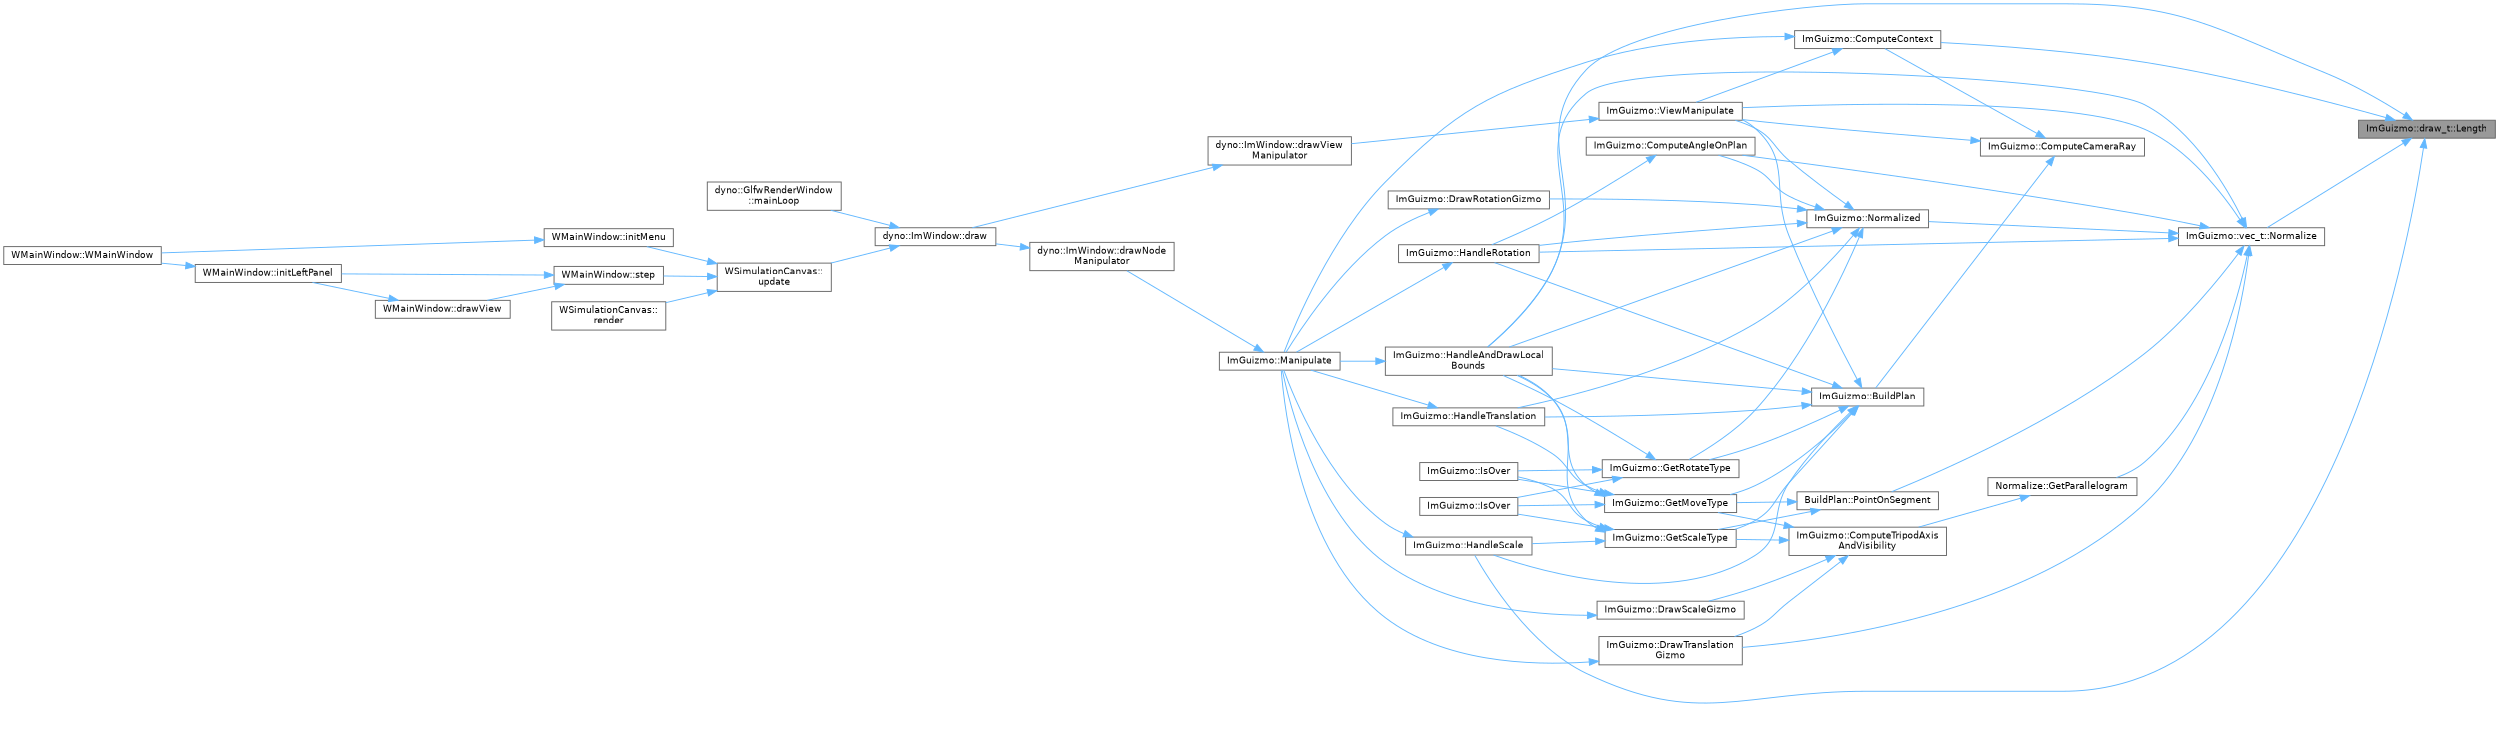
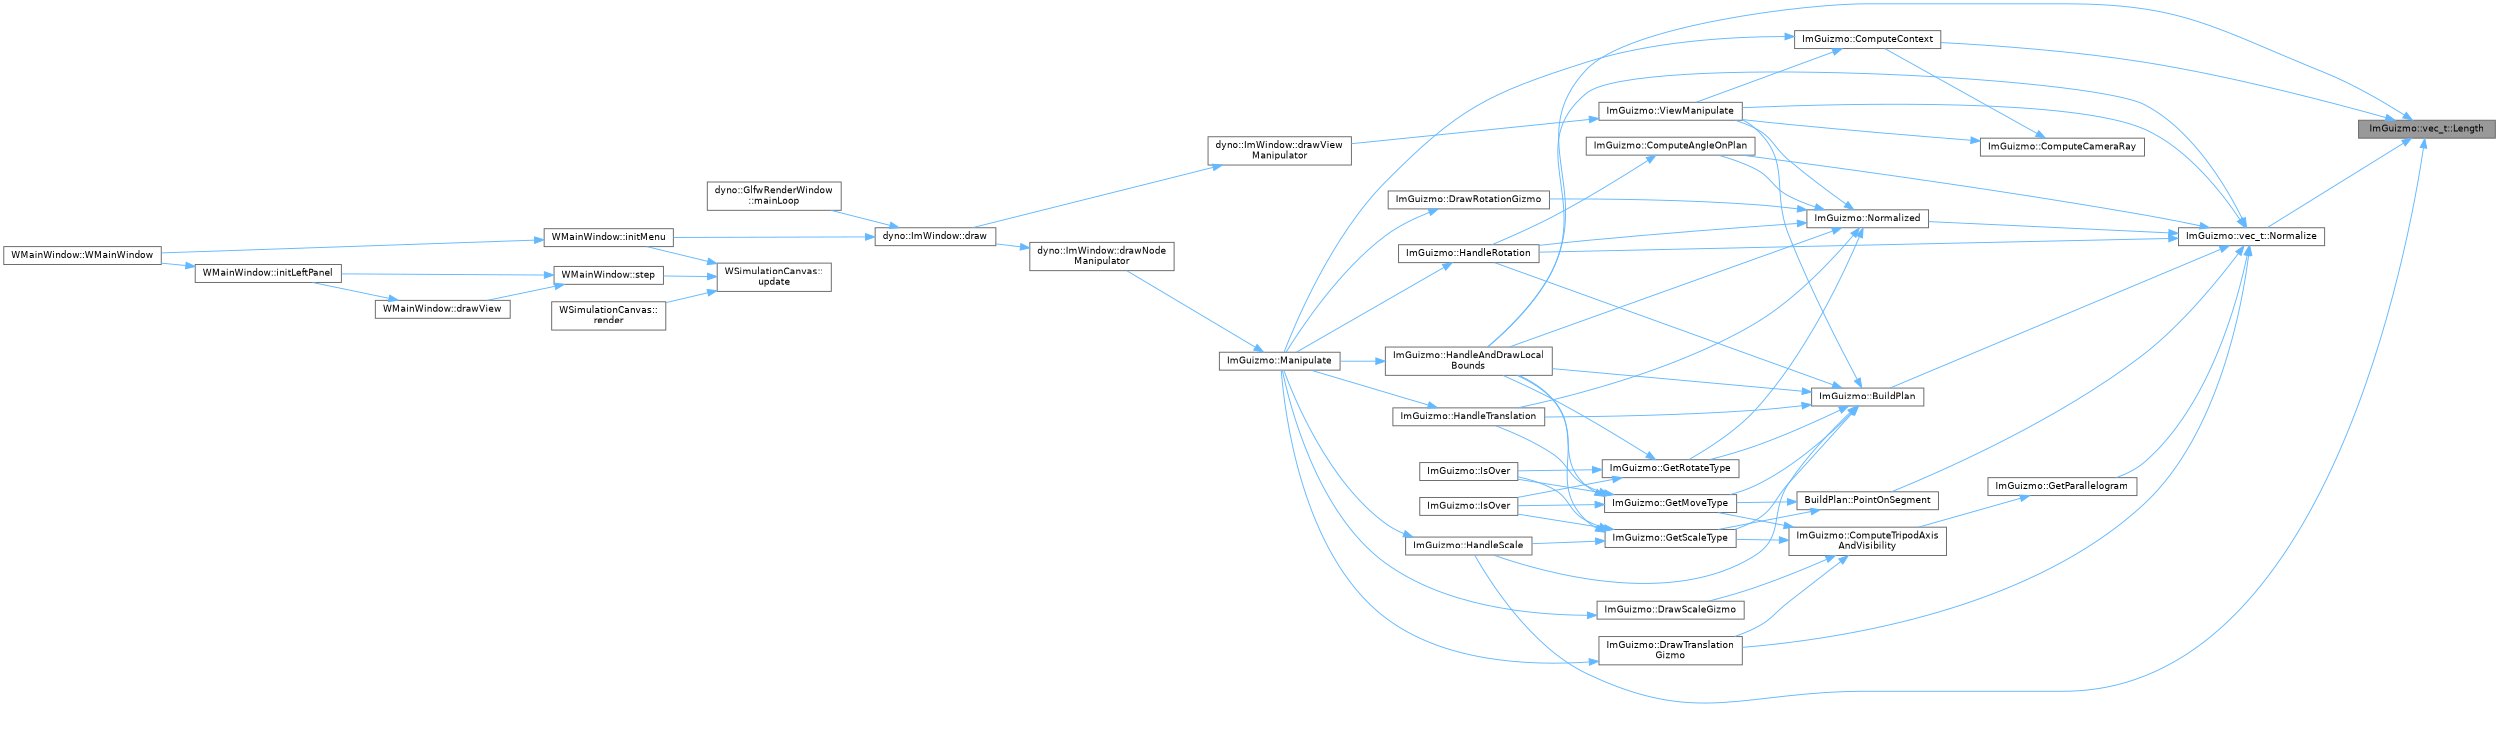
node "ImGuizmo::draw_t::Length": label "ImGuizmo::draw_t::Length" -> "ImGuizmo::vec_t::Length"
edge "WSimulationCanvas:: update" -> "dyno::ImWindow::draw": now "WMainWindow::initMenu" -> "dyno::ImWindow::draw"
edge "ImGuizmo::BuildPlan" -> "ImGuizmo::ComputeCameraRay": now "ImGuizmo::BuildPlan" -> "ImGuizmo::vec_t::Normalize"
node "Normalize::GetParallelogram": label "Normalize::GetParallelogram" -> "ImGuizmo::GetParallelogram"
